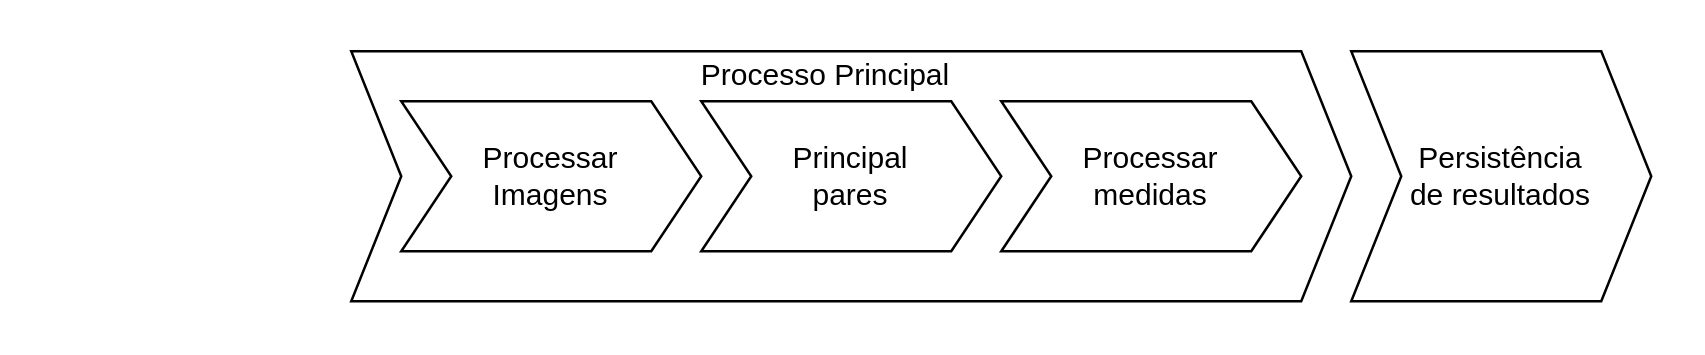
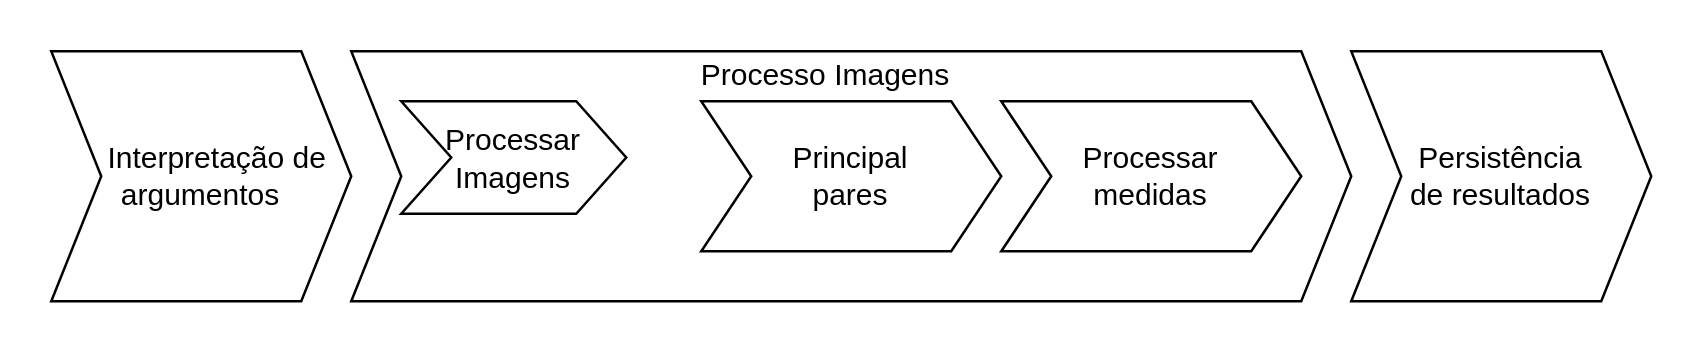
node "Processo Principal": label "Processo Principal" -> "Processo Imagens"
node "Interpretação de argumentos": added
node "Processar Imagens": size 300x150 -> 225x113
